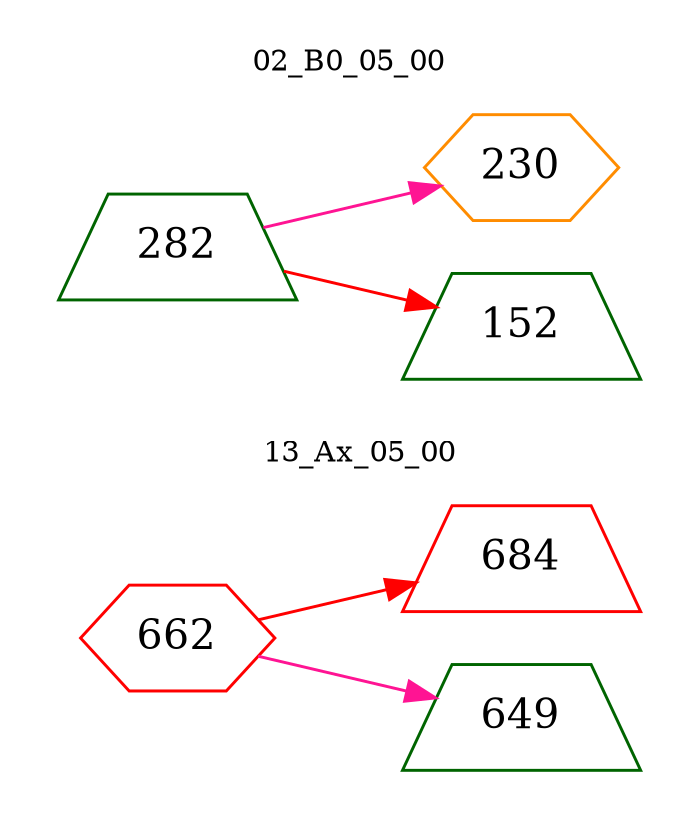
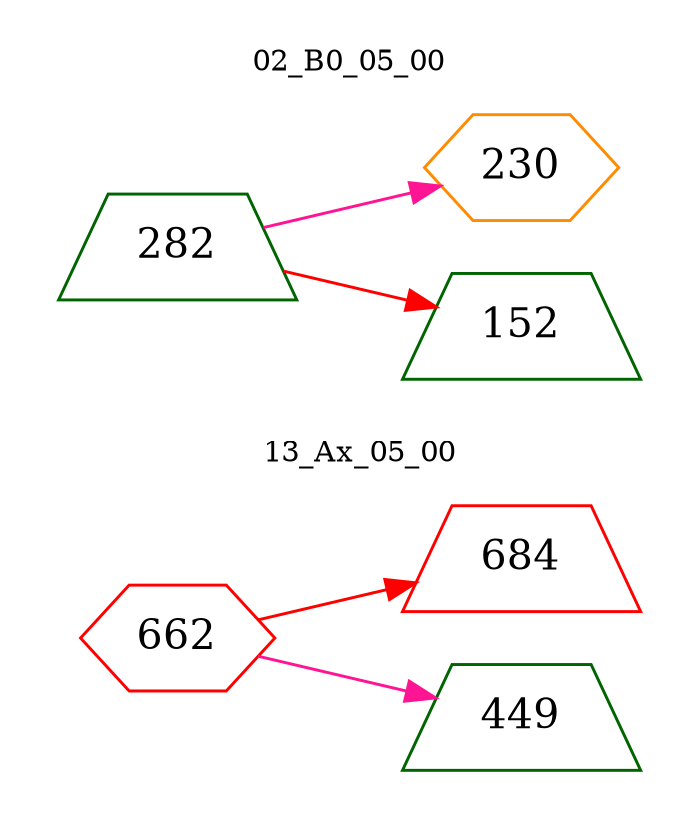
node "649": label "649" -> "449"
